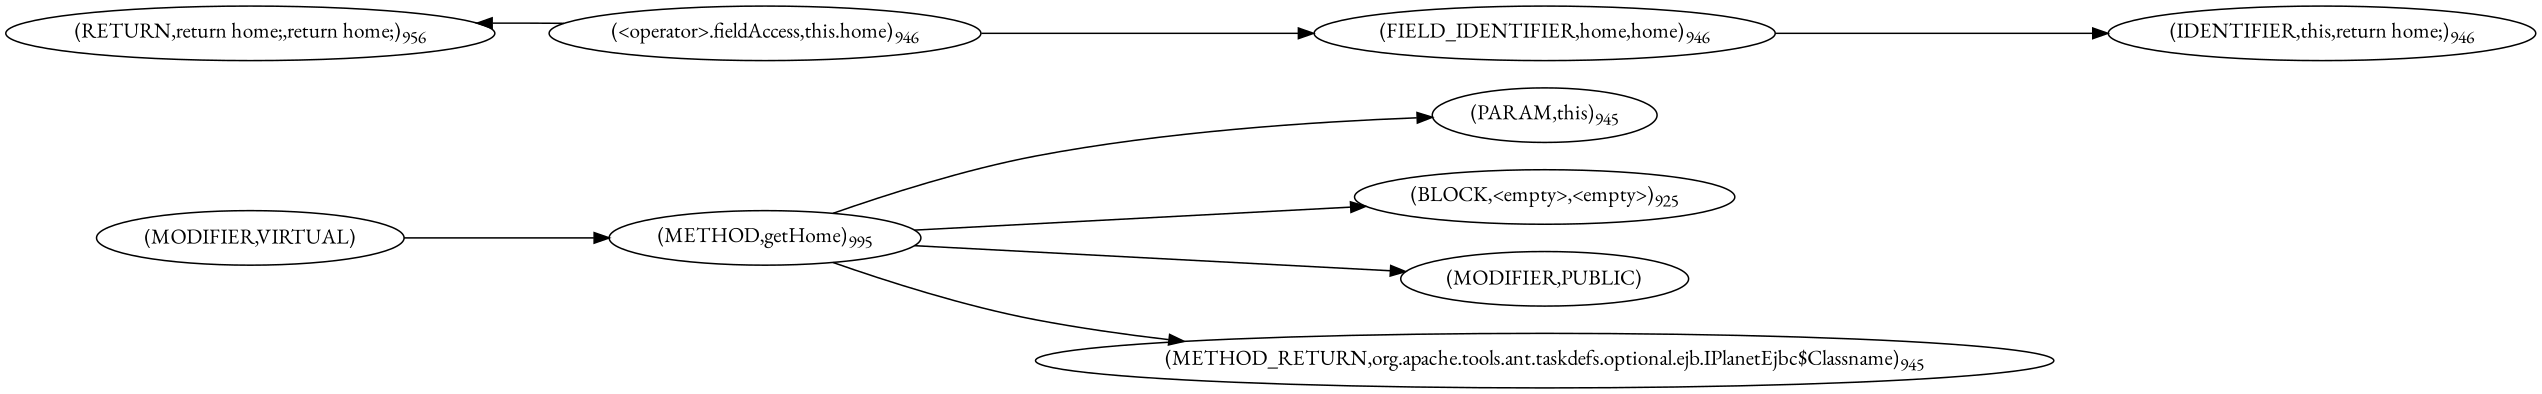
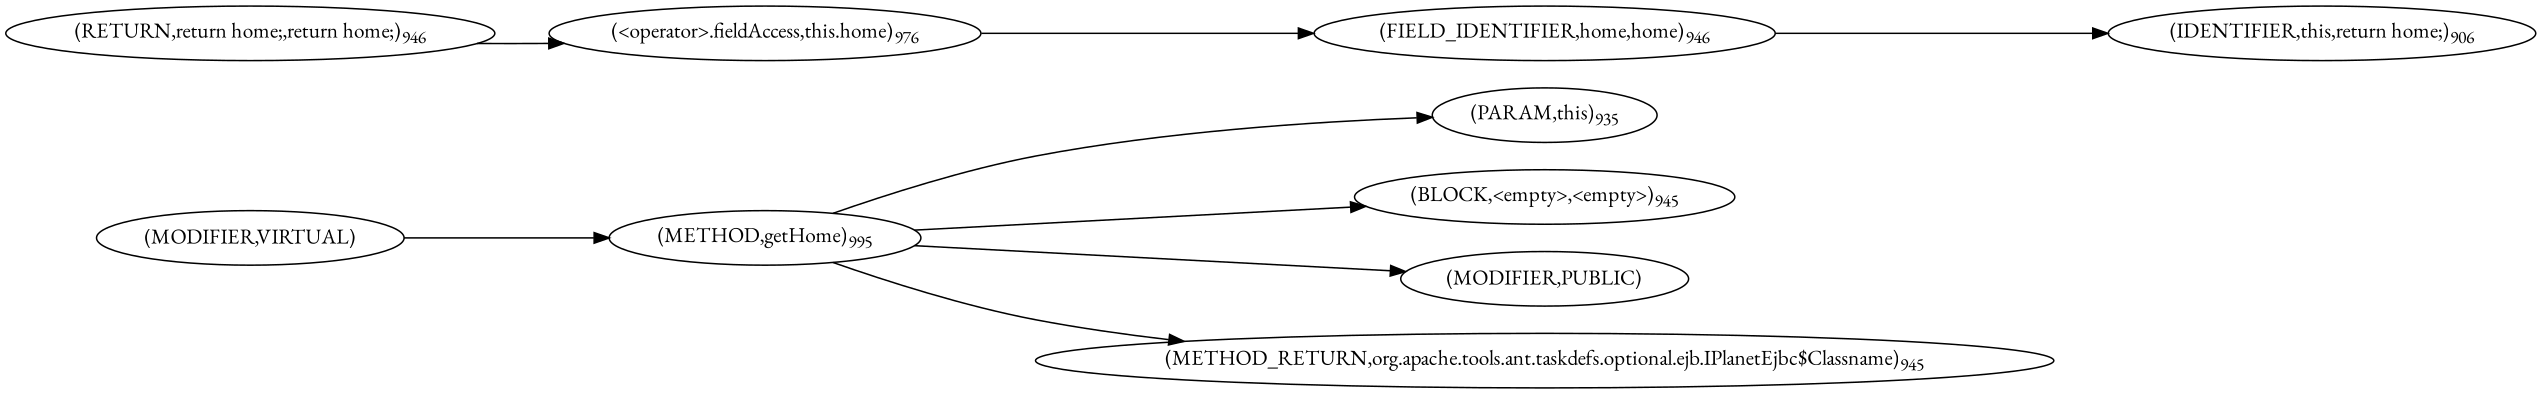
edge "(<operator>.fieldAccess,this.home)" -> "(RETURN,return home;,return home;)": reversed
node "(RETURN,return home;,return home;)": text "956" -> "946"
node "(<operator>.fieldAccess,this.home)": text "946" -> "976"
node "(IDENTIFIER,this,return home;)": text "946" -> "906"
node "(PARAM,this)": text "945" -> "935"
node "(BLOCK,<empty>,<empty>)": text "925" -> "945"
